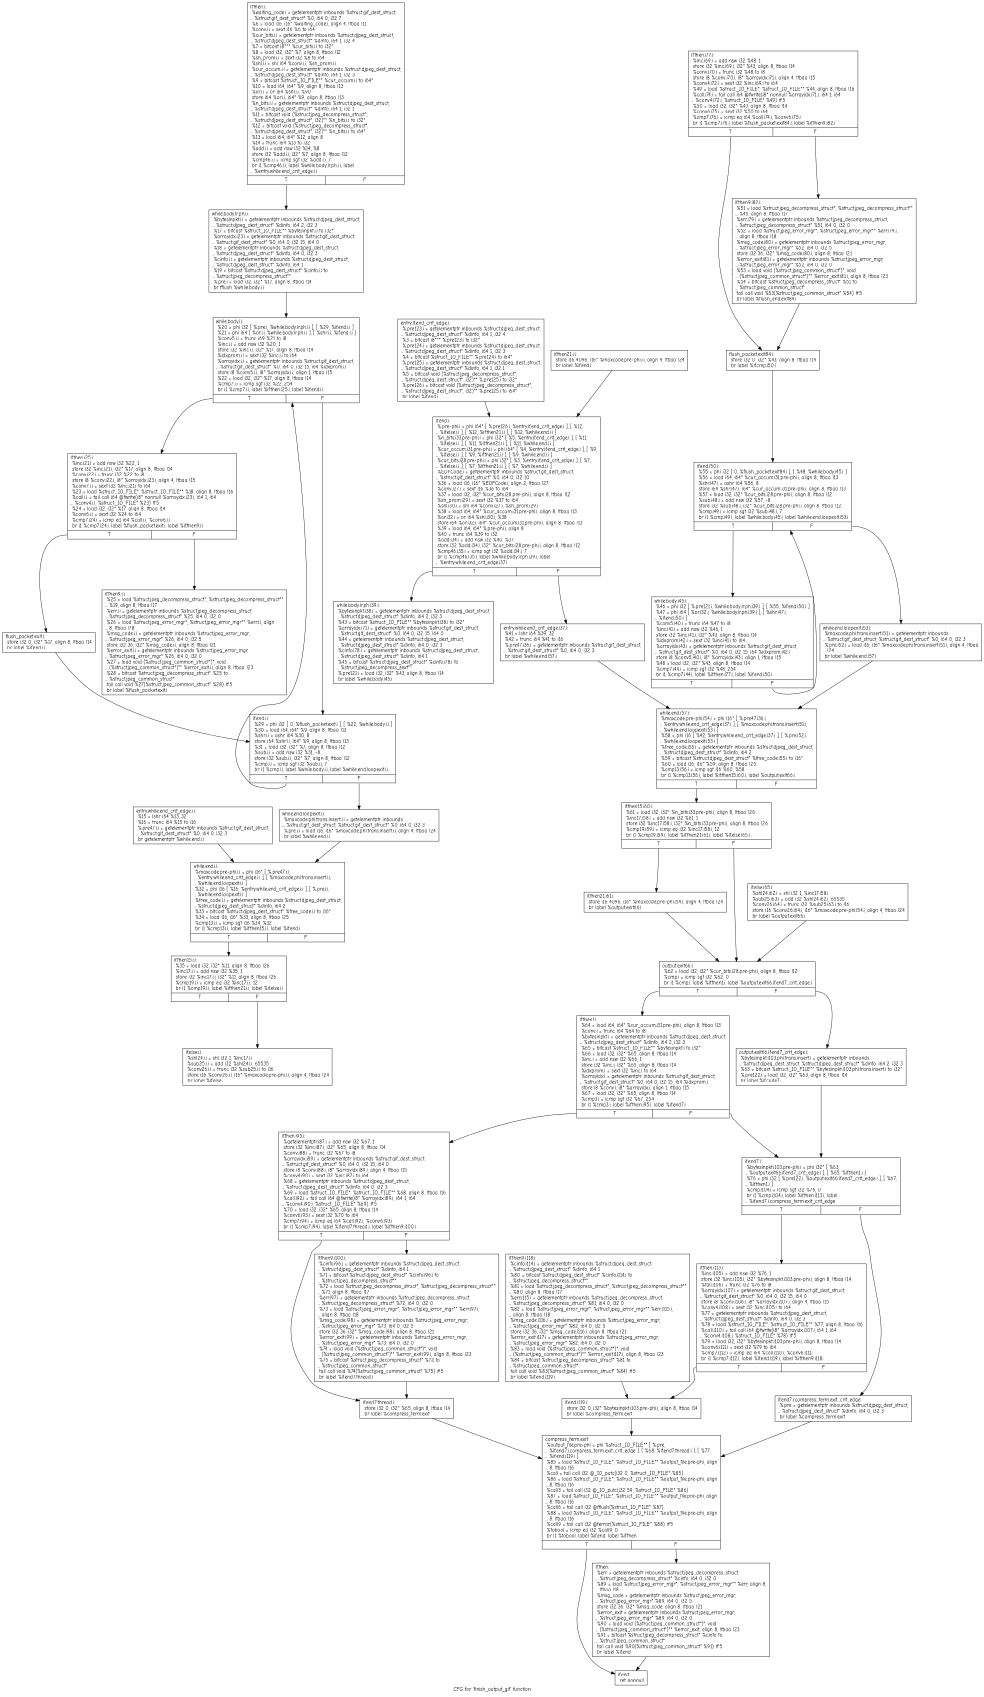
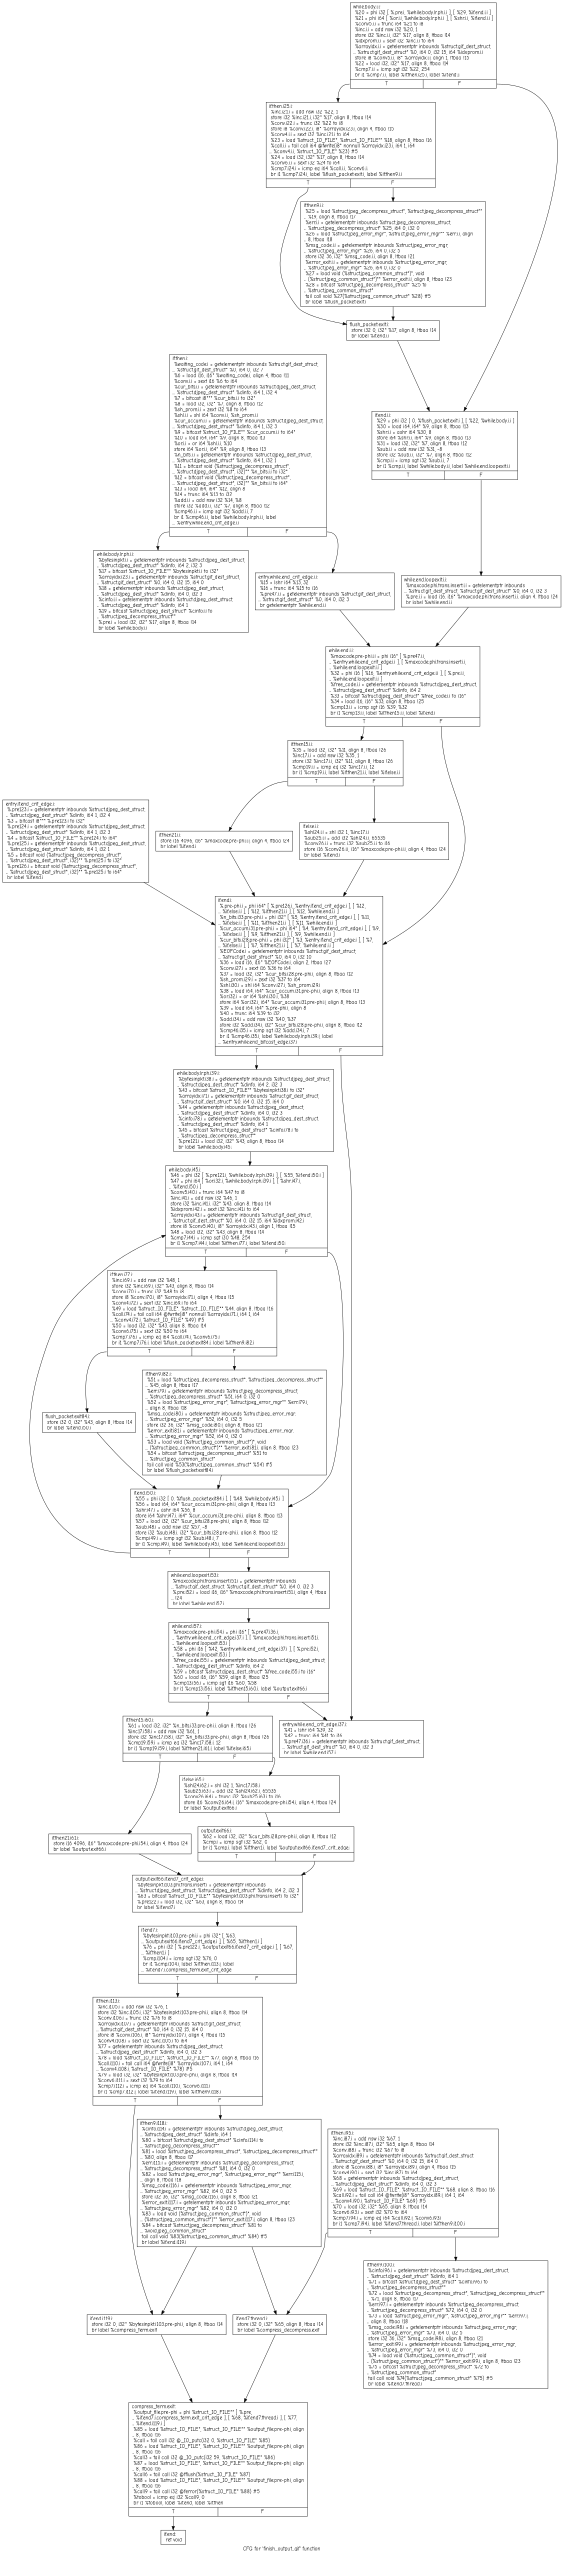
node "if.then.i:": text "%or.i.i = or i64 %shl.i.i, %90" -> "%or.i.i = or i64 %shl.i.i, %10"
node "while.body.lr.ph.i.i:": text "br fflush %while.body.i.i" -> "br label %while.body.i.i"
node "if.then9.i82.i:": text "br label %flush_end.exit84.i" -> "br label %flush_packet.exit84.i"
edge "while.body.lr.ph.i.i:" -> "while.body.i.i:": removed
edge "if.then9.i.i:" -> "flush_packet.exit.i:": added
edge "if.then9.i82.i:" -> "flush_packet.exit84.i:": now "if.then9.i82.i:" -> "if.end.i50.i:"
node "while.body.i.i:": text "%conv5.i.i = trunc i69 %21 to i8" -> "%conv5.i.i = trunc i64 %21 to i8"
node "flush_packet.exit84.i:": text "br label %if.cmp.i50.i" -> "br label %if.end.i50.i"
node "if.then.i25.i:": text "%conv7.i.i = sext i32 %inc.i21.i to i64" -> "%conv4.i.i = sext i32 %inc.i21.i to i64"
edge "if.then.i:" -> "entry.while.end_crit_edge.i.i:": added
node "if.end.i:": text "... %entry.while.end_crit_edge.i37.i" -> "... %entry.while.end_bitcast_edge.i37.i"
node "if.then9.i.i:": text "... 8, !tbaa !78" -> "... 8, !tbaa !18"
edge "if.end.i.i:" -> "while.body.i.i:": removed
node "while.body.lr.ph.i39.i:": text "... %struct.jpeg_decompress_zext**" -> "... %struct.jpeg_decompress_struct**"
node "while.body.i45.i:": text "%cmp7.i44.i = icmp sgt i32 %48, 254" -> "%cmp7.i44.i = icmp sgt i30 %48, 254"
edge "entry.while.end_crit_edge.i37.i:" -> "while.end.i57.i:": reversed
edge "if.then15.i.i:" -> "if.then21.i.i:": added
edge "while.end.i.i:" -> "if.end.i:": added
edge "if.else.i.i:" -> "if.end.i:": added
edge "if.then15.i60.i:" -> "output.exit66.i:": now "if.then15.i60.i:" -> "if.else.i65.i:"
node "while.end.i.i:": text "%cmp13.i.i = icmp sgt i16 %34, %32" -> "%cmp13.i.i = icmp sgt i16 %39, %32"
edge "if.then21.i61.i:" -> "output.exit66.i:": now "if.then21.i61.i:" -> "output.exit66.if.end7_crit_edge.i:"
node "if.then1.i:": removed
node "if.else.i.i:": text "br label %if.else.i" -> "br label %if.end.i"
node "output.exit66.if.end7_crit_edge.i:": text "br label %if.code7.i" -> "br label %if.end7.i"
node "if.then.i95.i:": text "%getelementptr.i87.i = add nsw i32 %67, 1" -> "%inc.i87.i = add nsw i32 %67, 1"
edge "while.body.lr.ph.i39.i:" -> "while.body.i45.i:": added
edge "while.body.i45.i:" -> "if.then.i77.i:": added
node "if.then.i113.i:": text "%tail.i106.i = trunc i32 %76 to i8" -> "%conv.i106.i = trunc i32 %76 to i8"
node "if.then9.i118.i:": text "... %struct.jpeg_common_struct*" -> "... %void.jpeg_common_struct*"
edge "if.then9.i100.i:" -> "if.end7.thread.i:": now "if.then9.i118.i:" -> "if.end7.thread.i:"
node "if.end7.i.compress_term.exit_crit_edge:": removed
node "if.end7.thread.i:": text "br label %compress_term.exit" -> "br label %compress_decompress.exit"
node "if.then:": removed
node "if.end:": text "ret nonnull" -> "ret void"
edge "if.then.i113.i:" -> "if.then9.i118.i:": added
